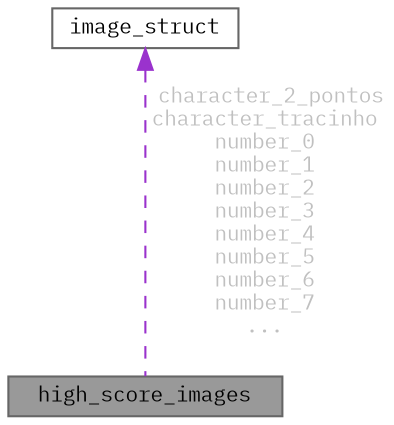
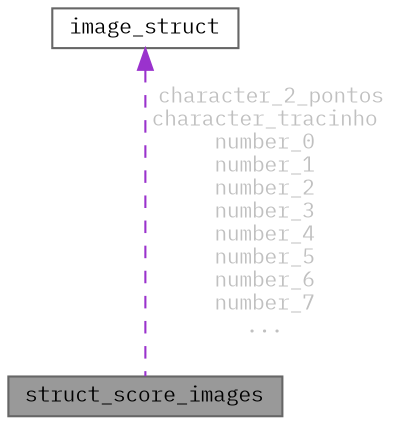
node "high_score_images": label "high_score_images" -> "struct_score_images"
